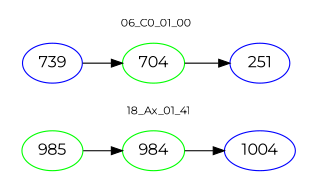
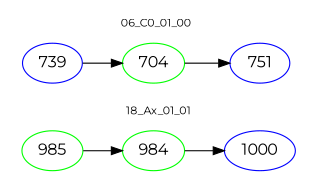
node "251": label "251" -> "751"
cluster "18_Ax_01_41": label "18_Ax_01_41" -> "18_Ax_01_01"
node "1004": label "1004" -> "1000"
